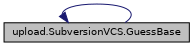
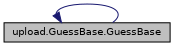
node "upload.SubversionVCS.GuessBase": label "upload.SubversionVCS.GuessBase" -> "upload.GuessBase.GuessBase"
